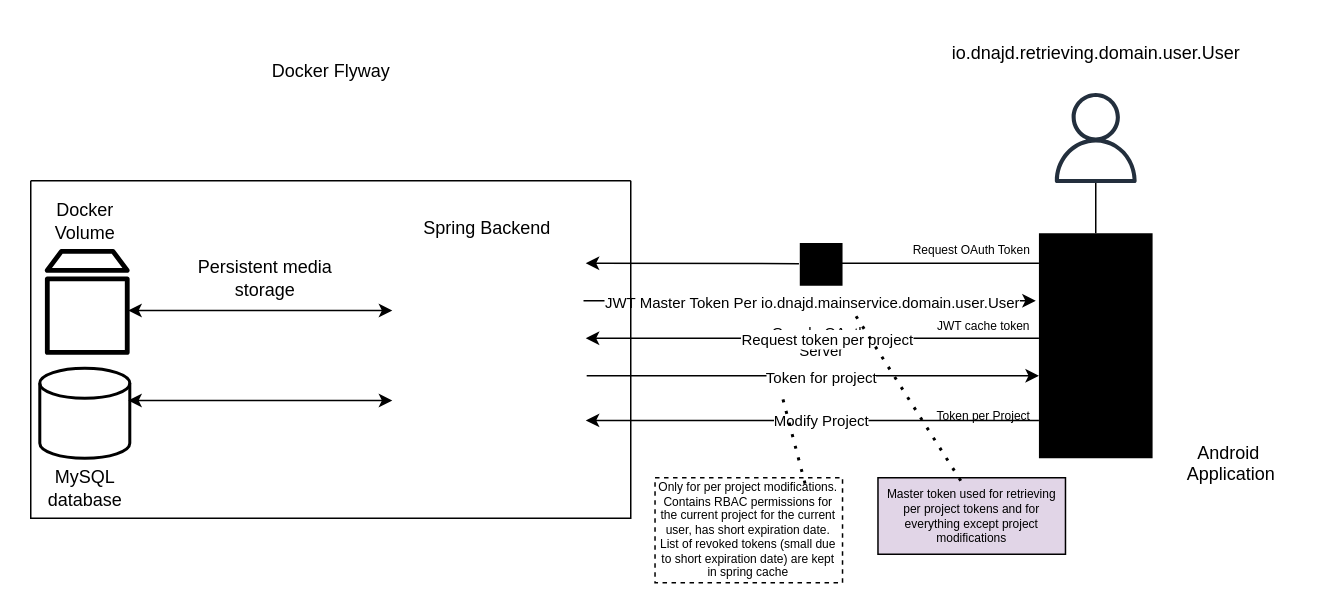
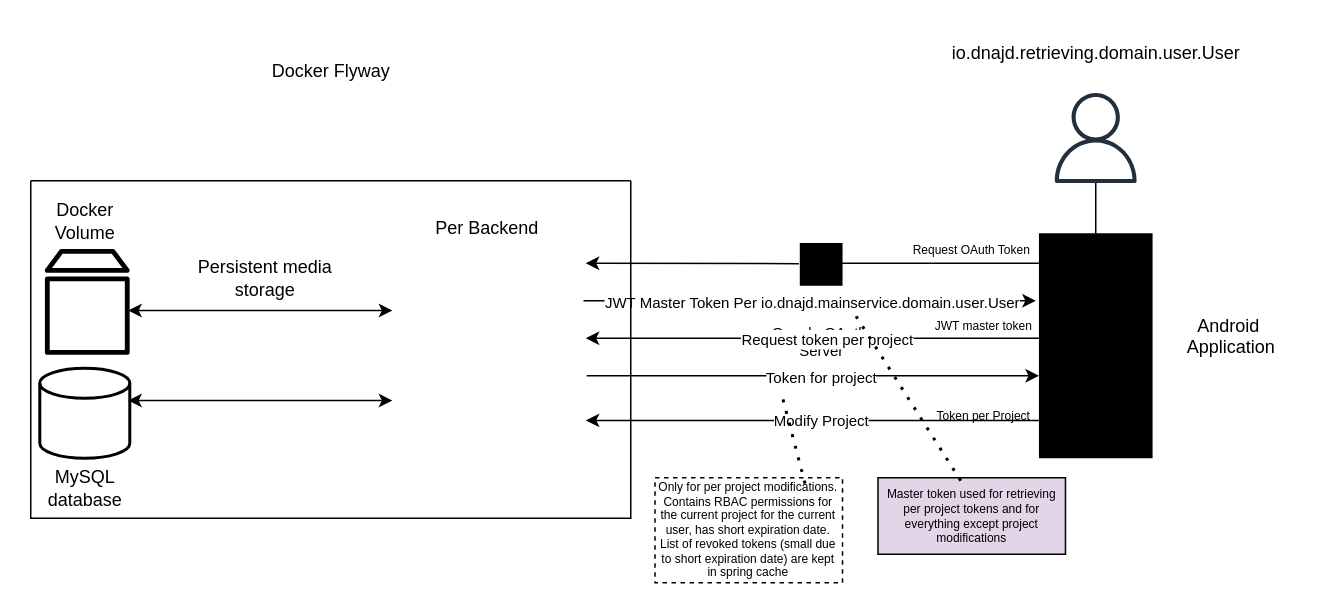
node "Spring Backend": label "Spring Backend" -> "Per Backend"
node "JWT cache token": label "JWT cache token" -> "JWT master token"
node "Android Application": moved (1231, 474) -> (1231, 347)
